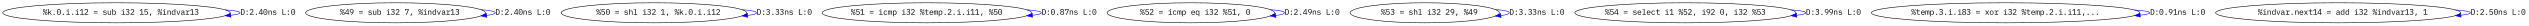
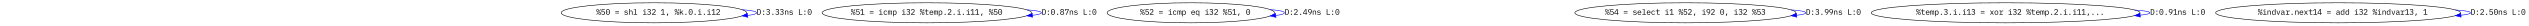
node "%k.0.i.i12 = sub i32 15, %indvar13": removed
node "%49 = sub i32 7, %indvar13": removed
node "%53 = shl i32 29, %49": removed
node "%temp.3.i.i83 = xor i32 %temp.2.i.i11,...": label "%temp.3.i.i83 = xor i32 %temp.2.i.i11,..." -> "%temp.3.i.i13 = xor i32 %temp.2.i.i11,..."
